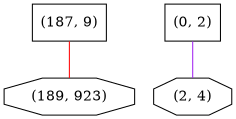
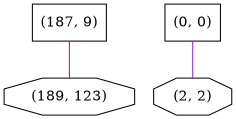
node "(0, 2)": label "(0, 2)" -> "(0, 0)"
node "(189, 923)": label "(189, 923)" -> "(189, 123)"
node "(2, 4)": label "(2, 4)" -> "(2, 2)"
